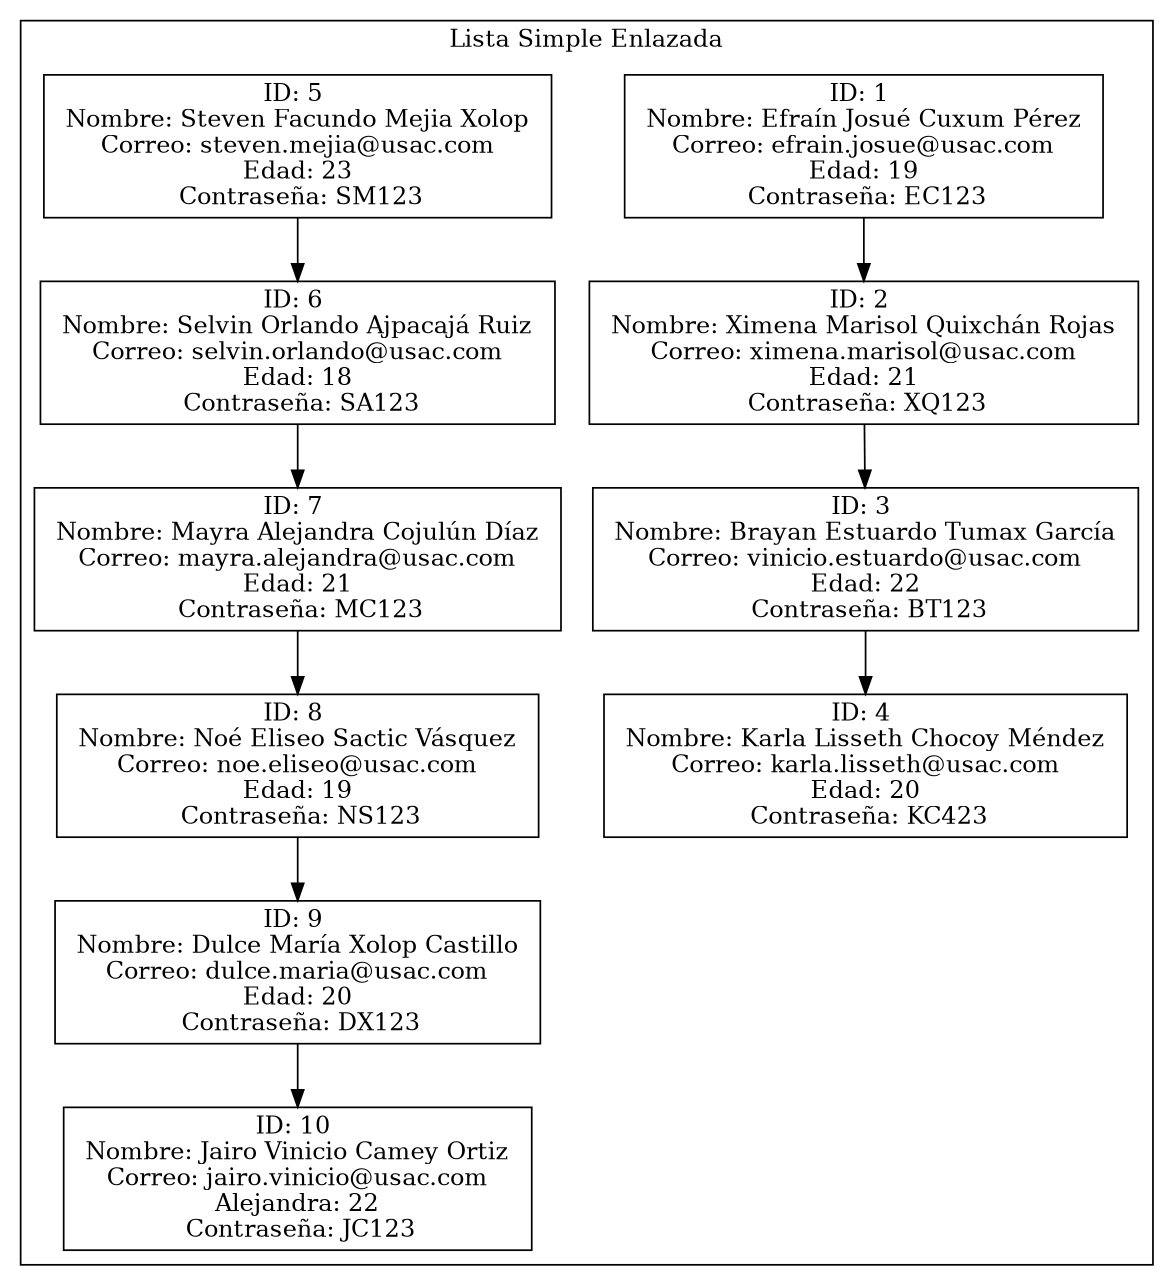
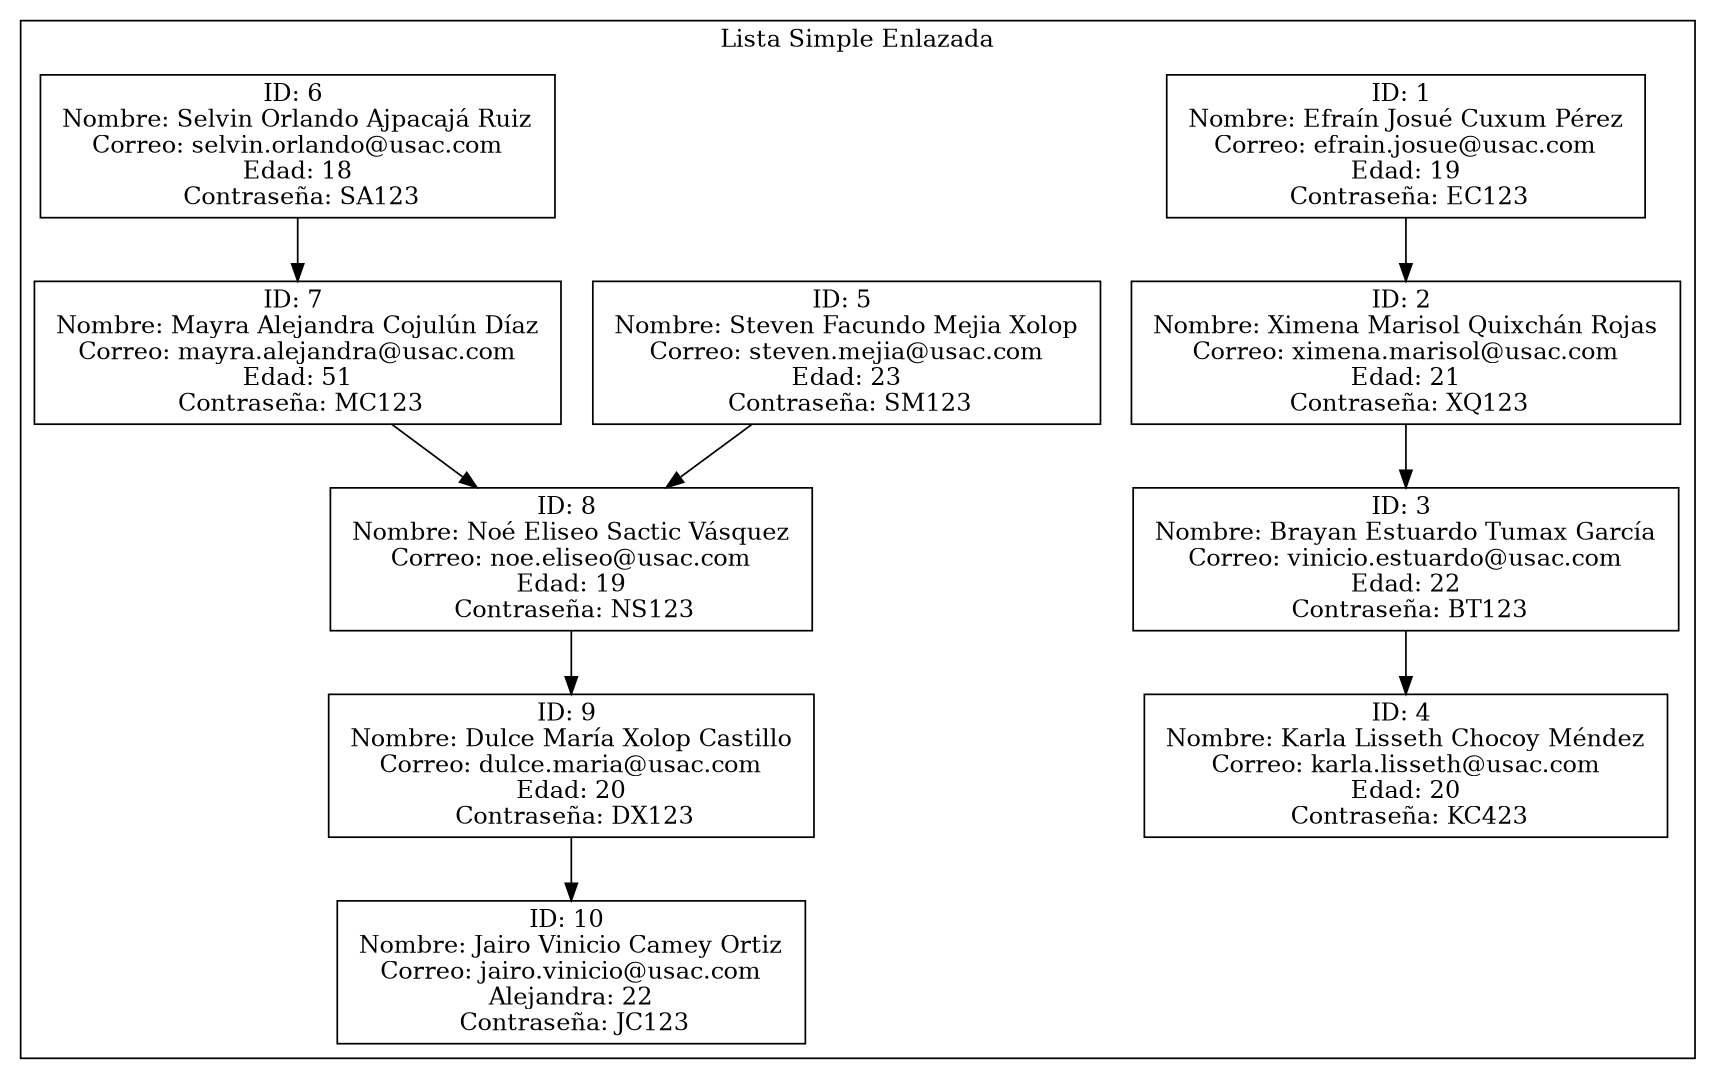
edge "ID: 5" -> "ID: 6": now "ID: 5" -> "ID: 8"
node "ID: 7": text "Edad: 21" -> "Edad: 51"
